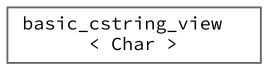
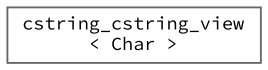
node "basic_cstring_view < Char >": label "basic_cstring_view < Char >" -> "cstring_cstring_view < Char >"
